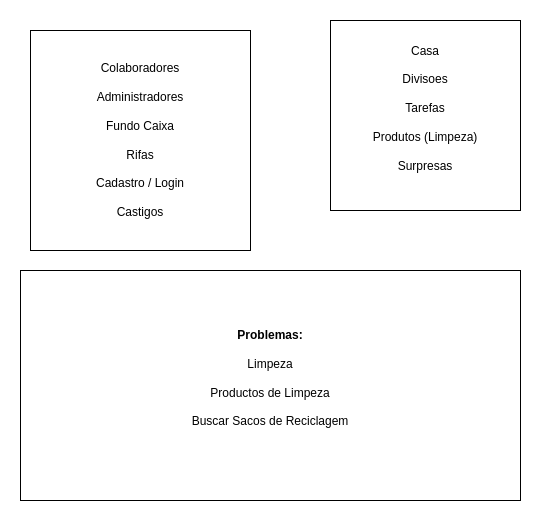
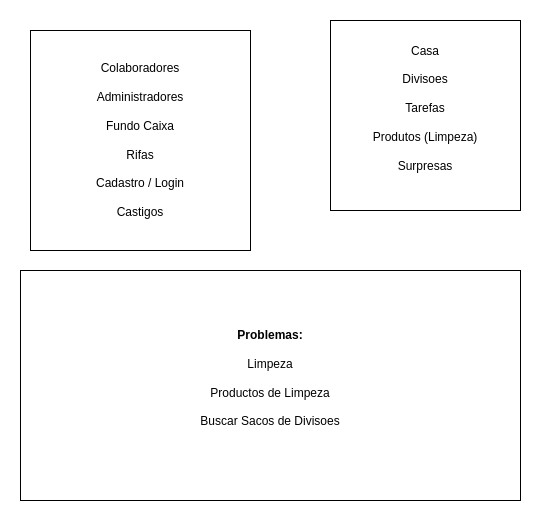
node "Problemas: Limpeza Productos de Limpeza Buscar Sacos de Reciclagem": label "Problemas: Limpeza Productos de Limpeza Buscar Sacos de Reciclagem" -> "Problemas: Limpeza Productos de Limpeza Buscar Sacos de Divisoes"
